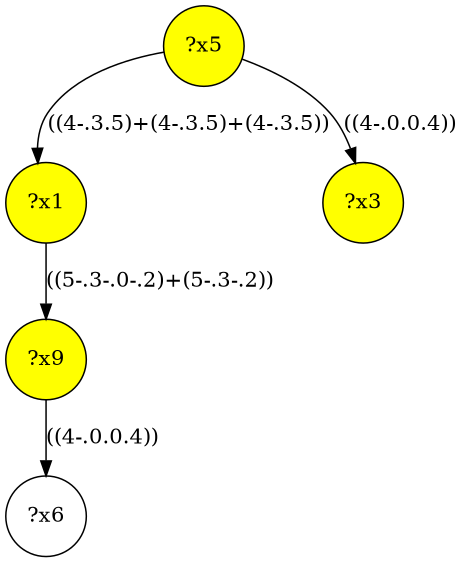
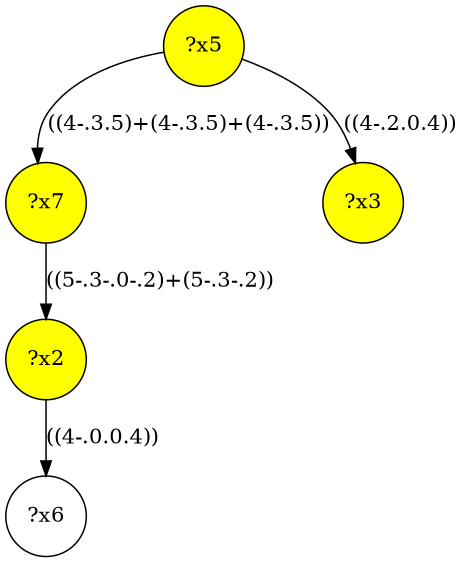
edge "?x5" -> "?x3": label "((4-.0.0.4))" -> "((4-.2.0.4))"
node "?x1": label "?x1" -> "?x7"
node "?x9": label "?x9" -> "?x2"
